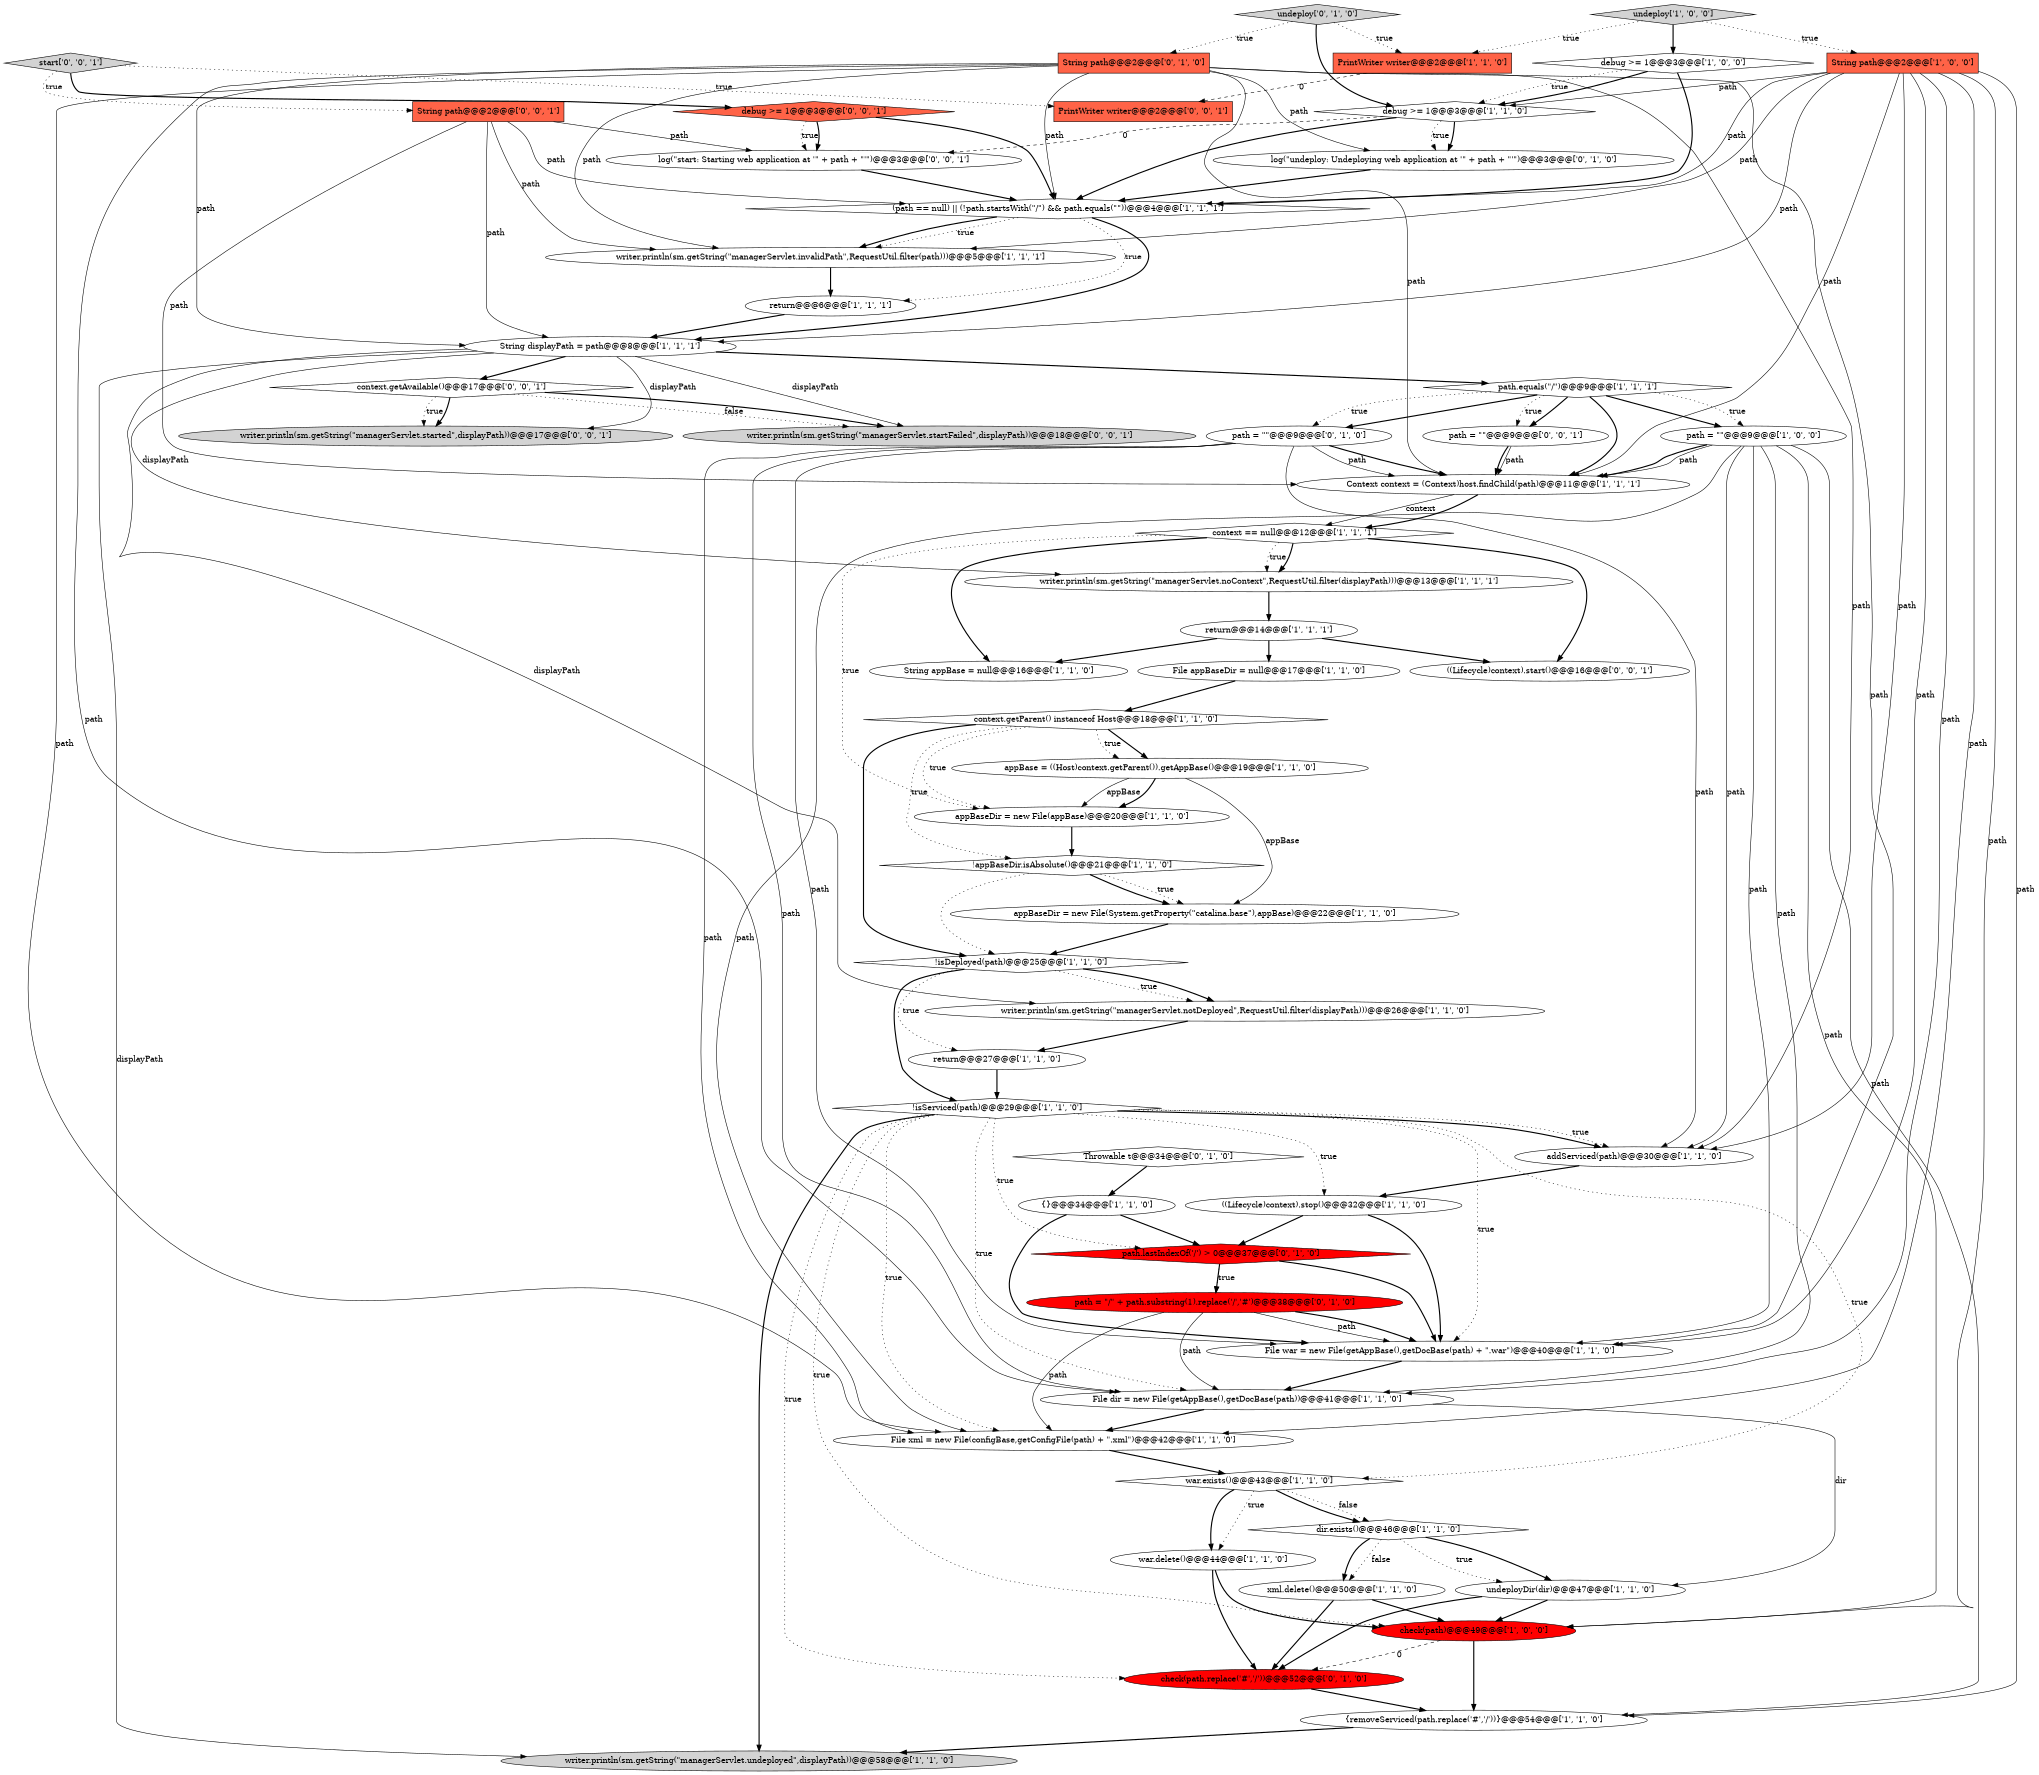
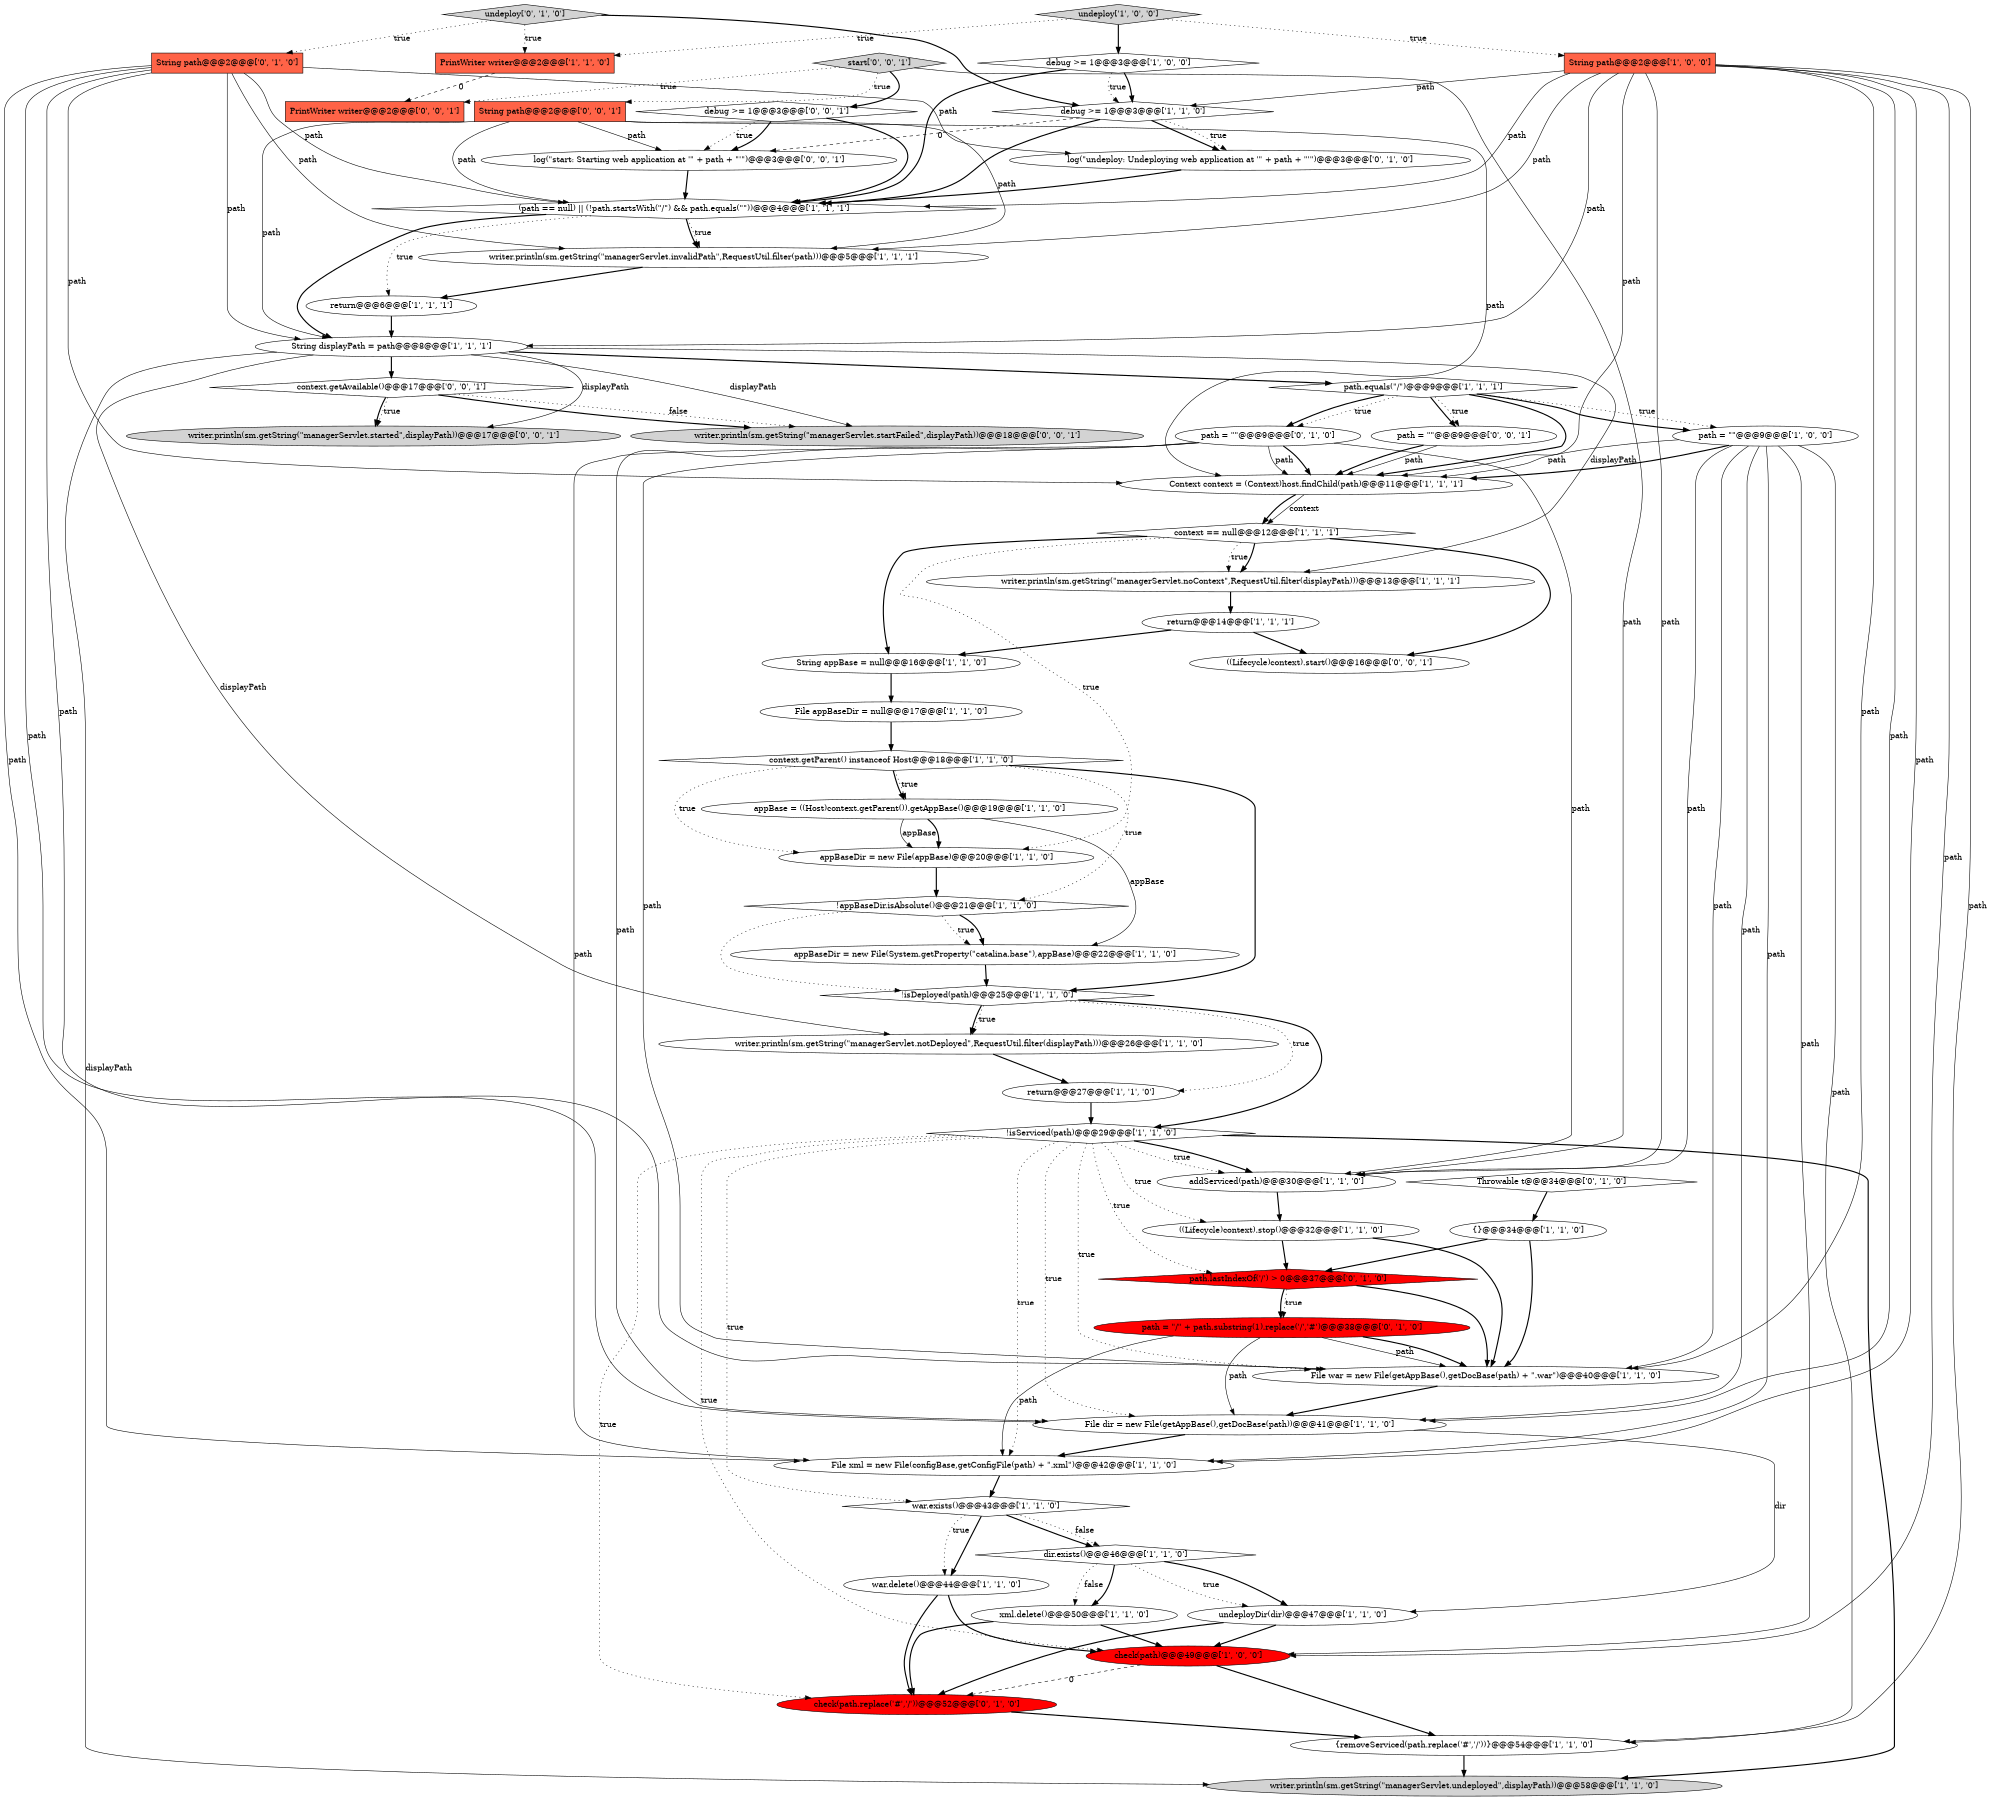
node "debug >= 1@@@3@@@['0', '0', '1']": fillcolor tomato -> white
edge "String path@@@2@@@['0', '1', '0']" -> "addServiced(path)@@@30@@@['1', '1', '0']": now "start['0', '0', '1']" -> "addServiced(path)@@@30@@@['1', '1', '0']"
edge "return@@@14@@@['1', '1', '1']" -> "File appBaseDir = null@@@17@@@['1', '1', '0']": now "String appBase = null@@@16@@@['1', '1', '0']" -> "File appBaseDir = null@@@17@@@['1', '1', '0']"
